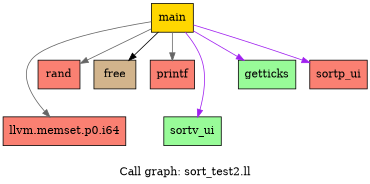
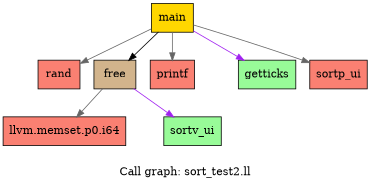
edge "main" -> "sortp_ui": color purple -> gray40
edge "main" -> "llvm.memset.p0.i64": now "free" -> "llvm.memset.p0.i64"
edge "main" -> "sortv_ui": now "free" -> "sortv_ui"
